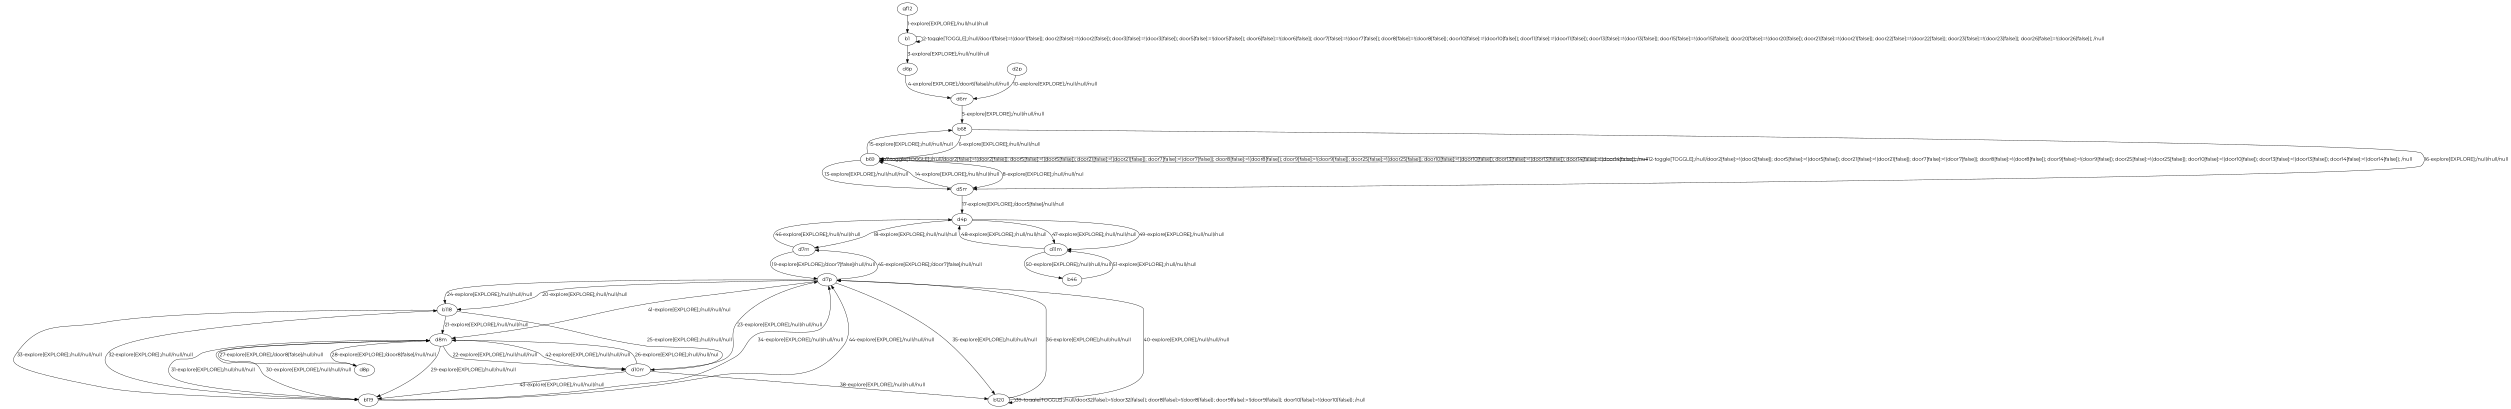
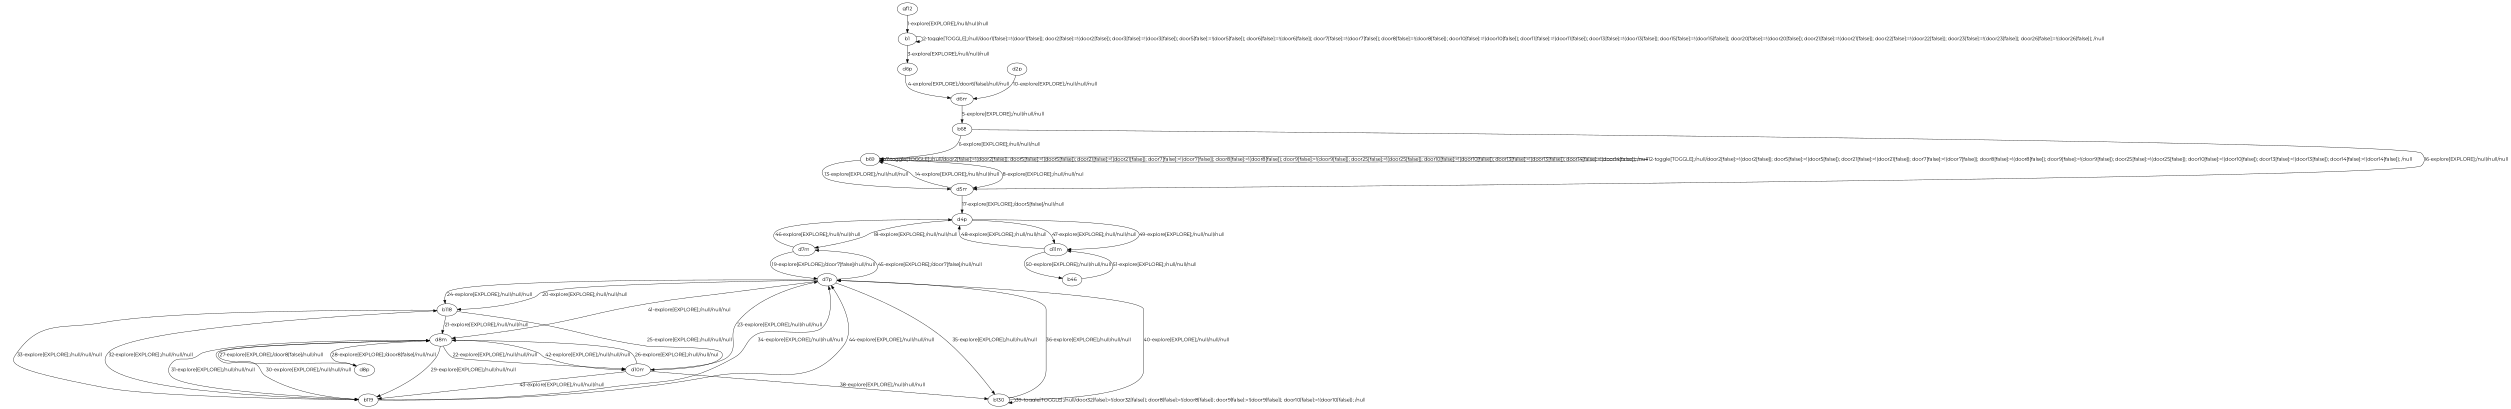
edge "b69" -> "b68": removed, label "15-explore[EXPLORE];/null/null/null"
node "b120": label "b120" -> "b130"
